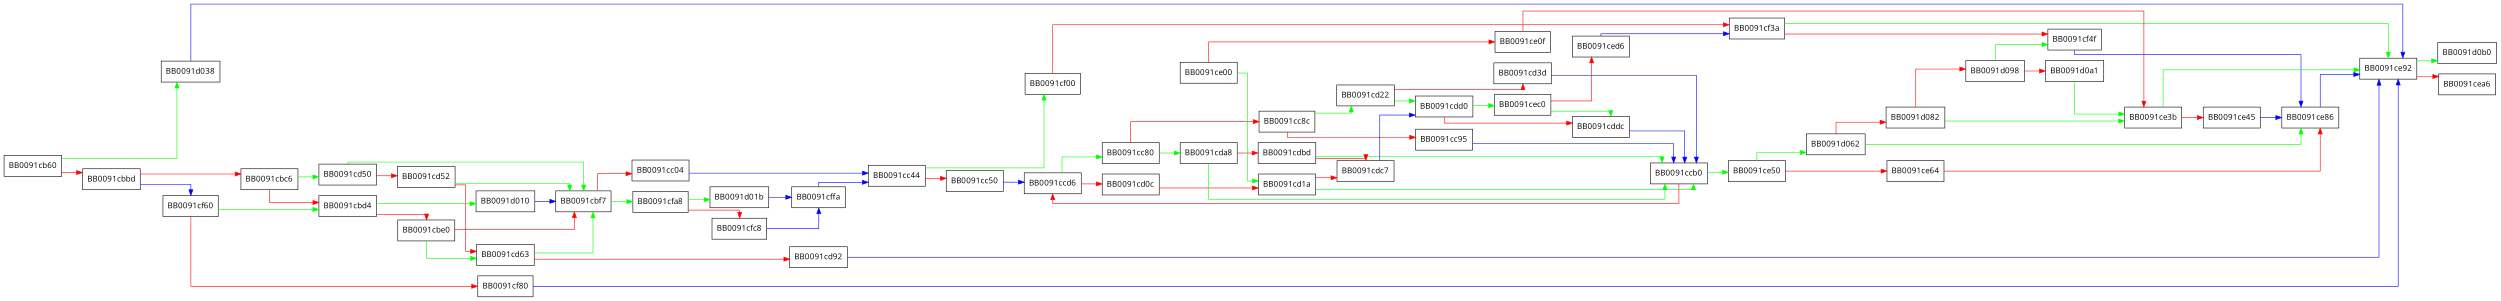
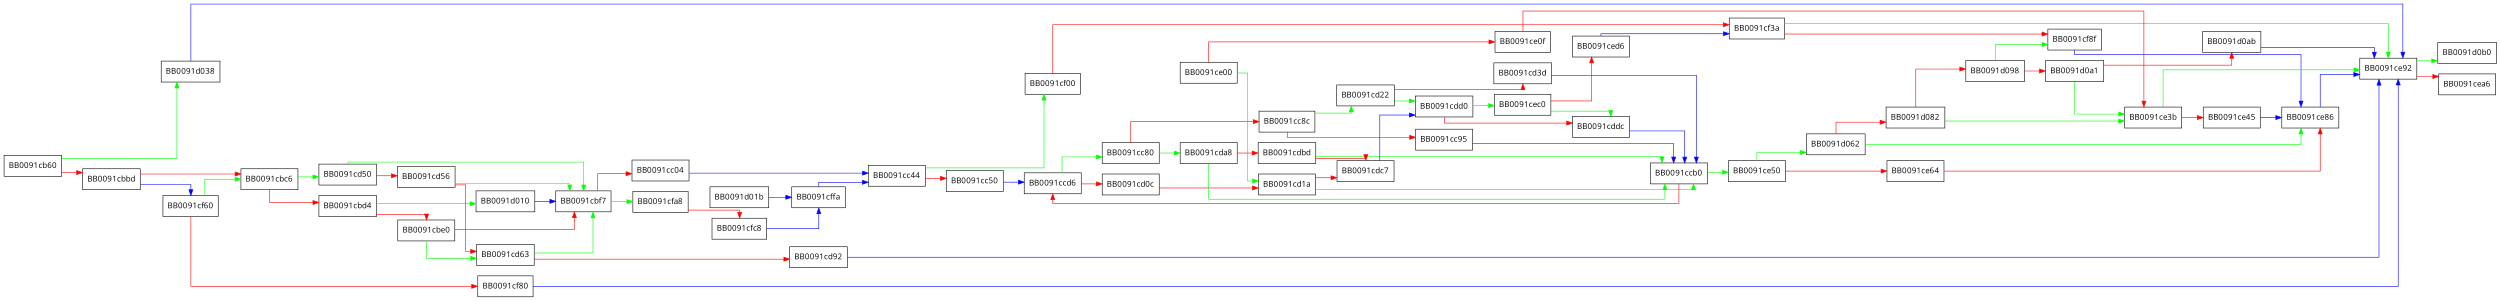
node "BB0091cf4f": label "BB0091cf4f" -> "BB0091cf8f"
node "BB0091d0ab": added
node "BB0091cd52": label "BB0091cd52" -> "BB0091cd56"
edge "BB0091cfa8" -> "BB0091d01b": removed
edge "BB0091cf60" -> "BB0091cbd4": now "BB0091cf60" -> "BB0091cbc6"
